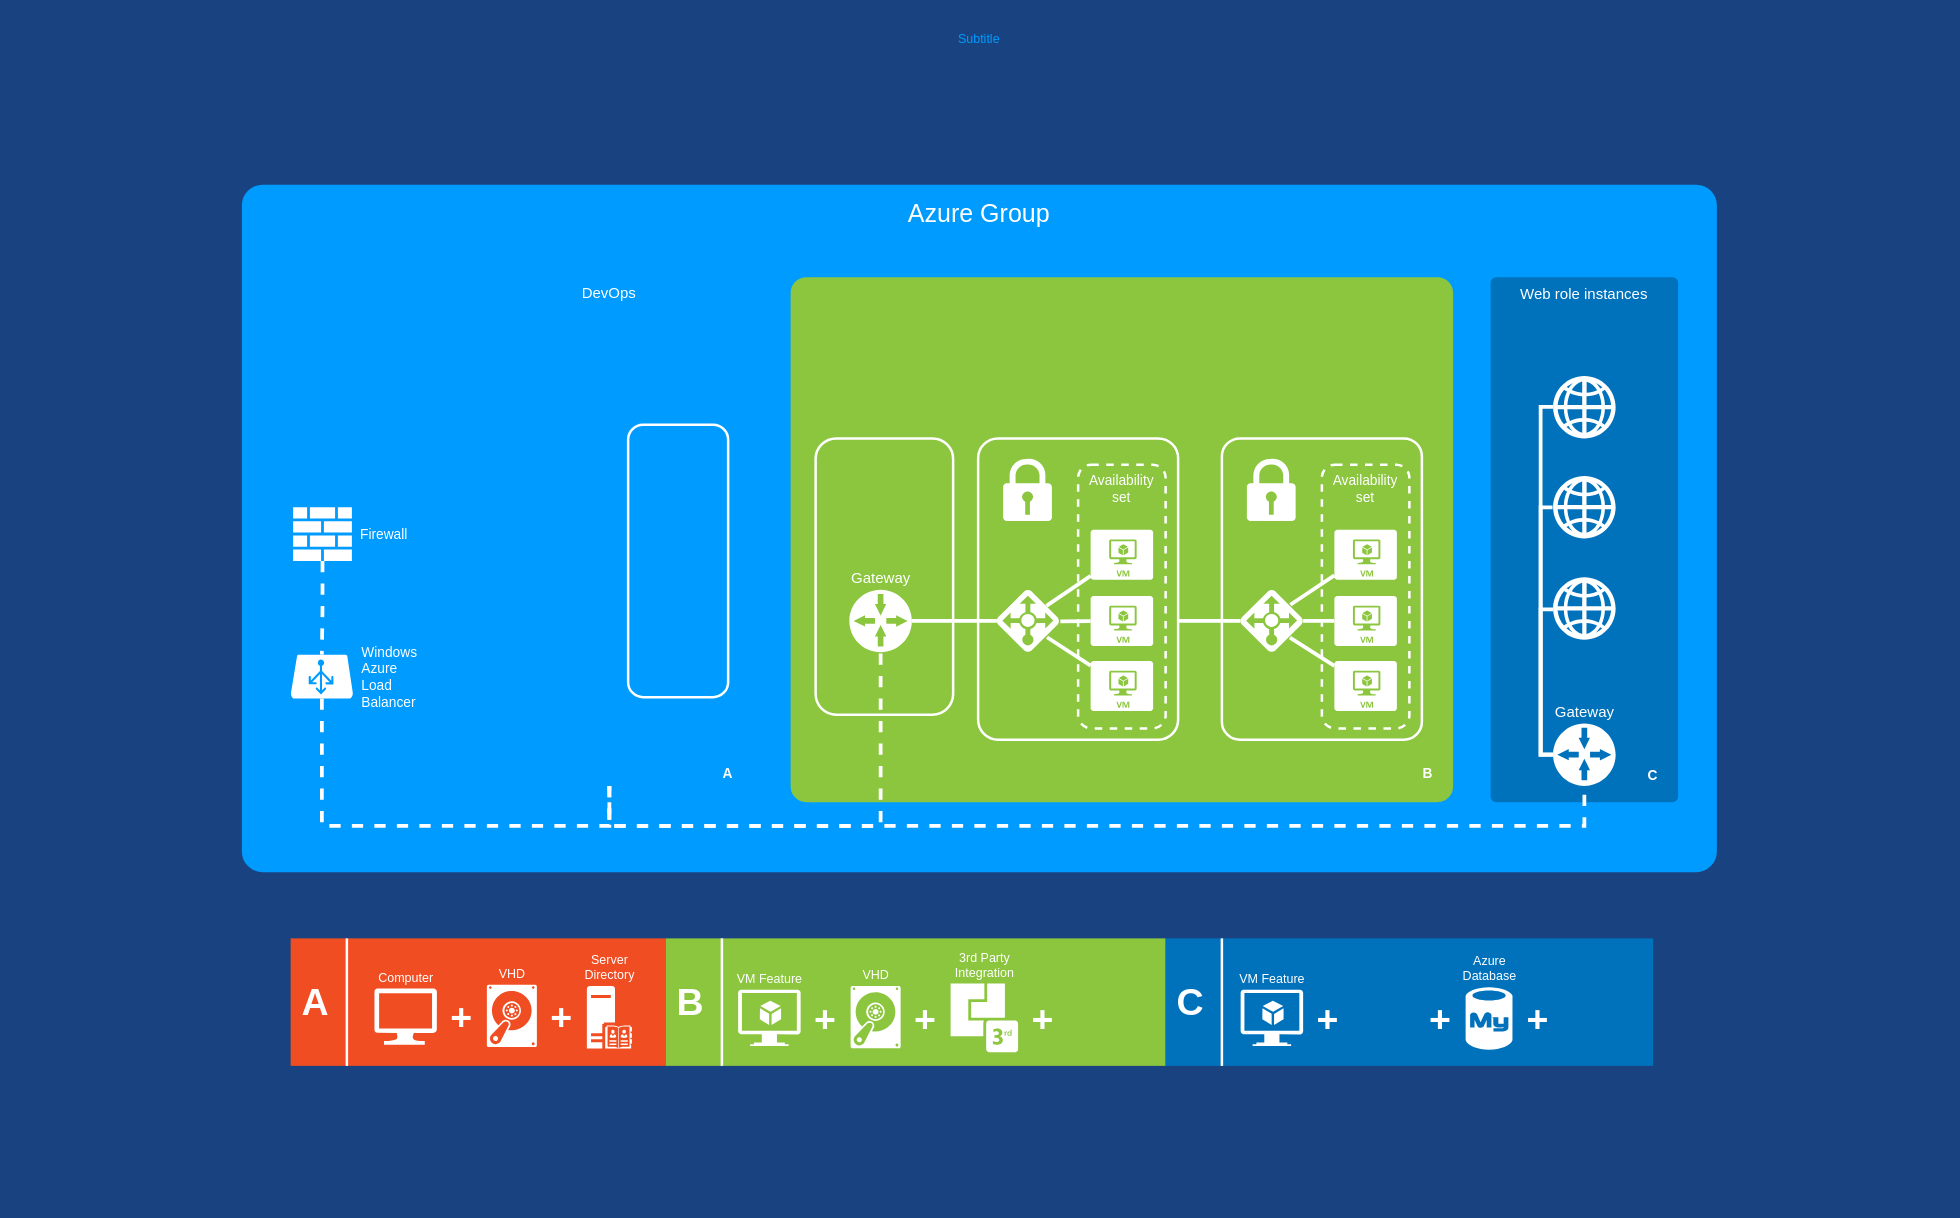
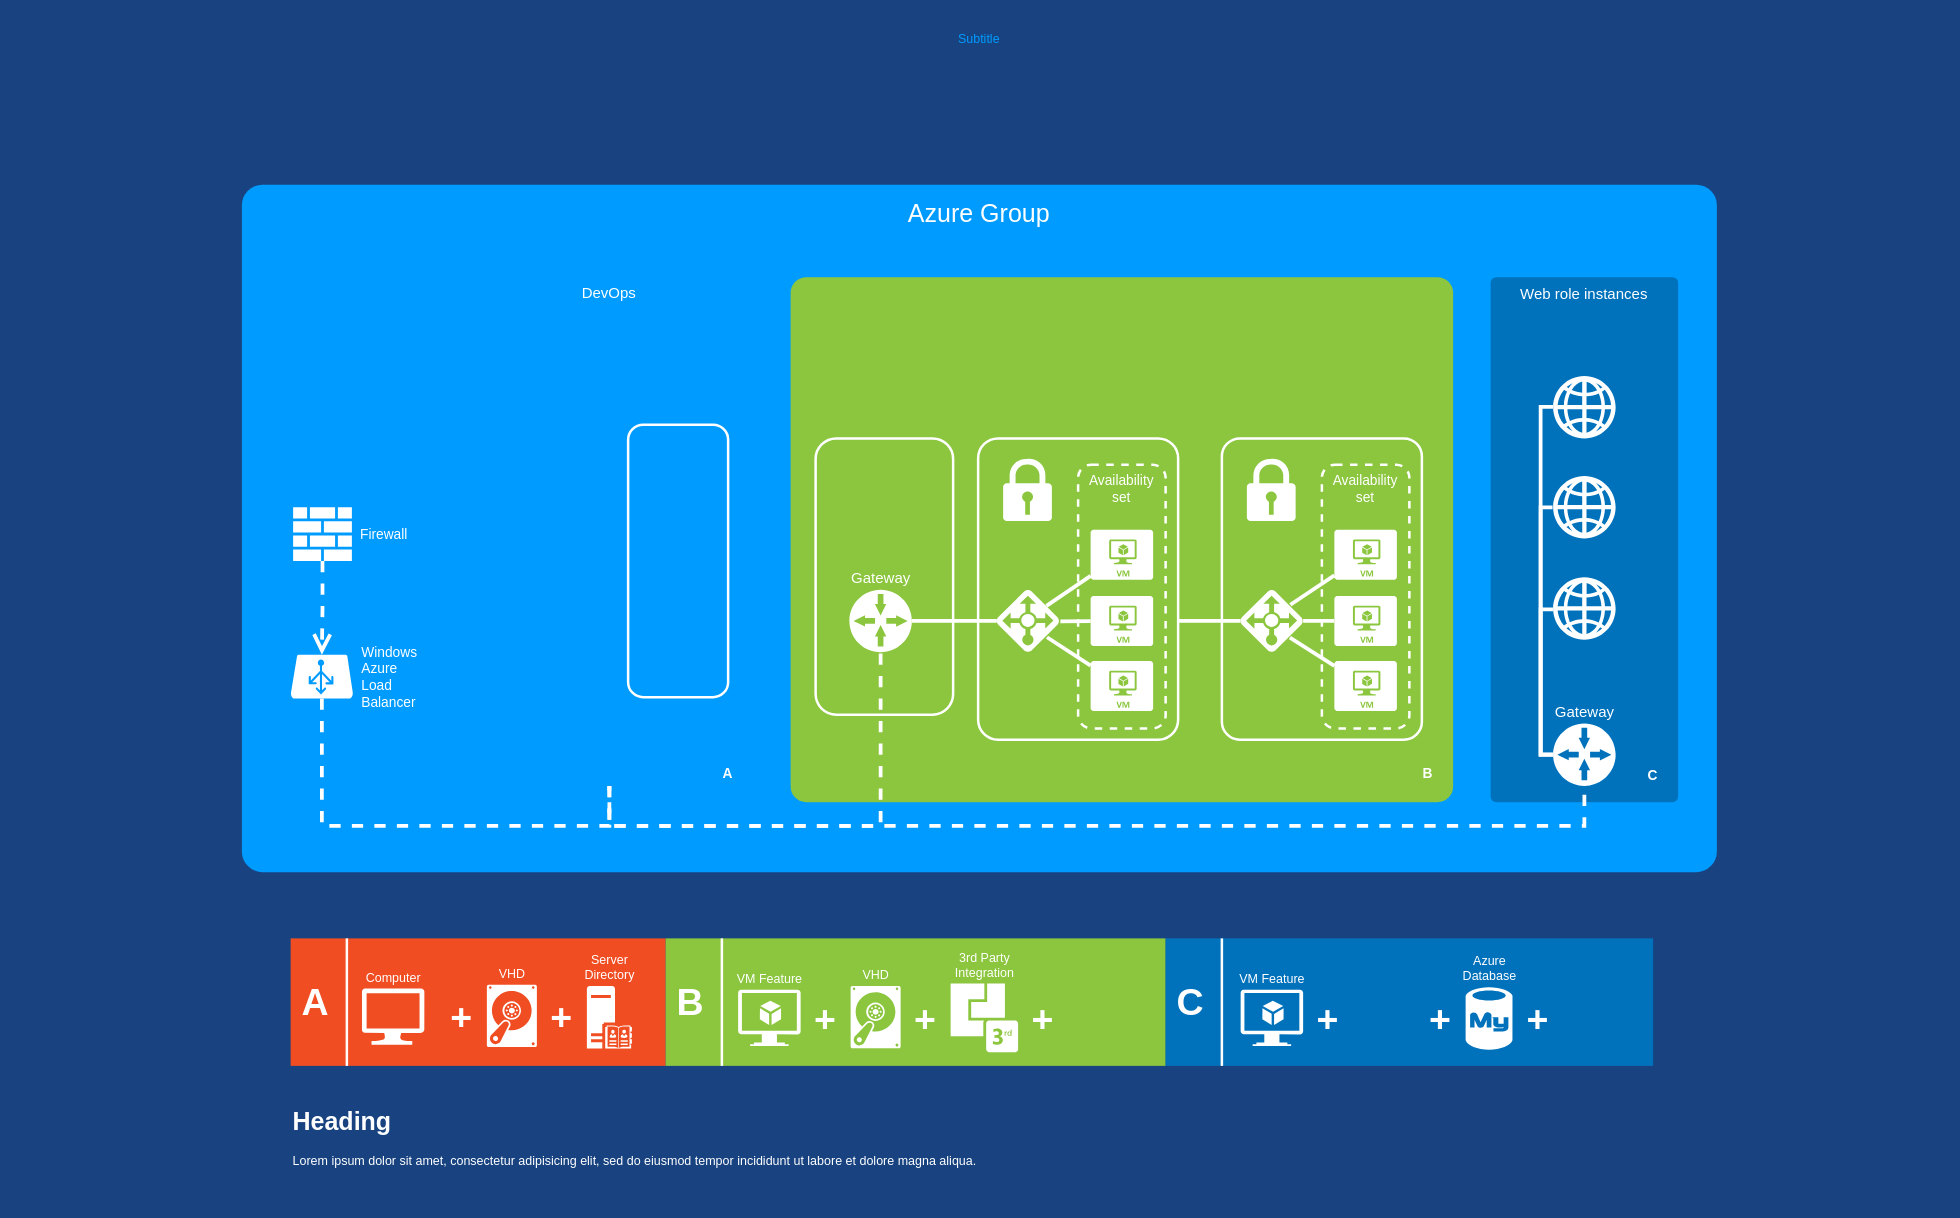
edge "Firewall" -- "Windows Azure Load Balancer": arrowhead none -> open
node "Computer": moved (406, 1016) -> (393, 1016)
node "HeadingLorem ipsum dolor sit amet, consectetur adipisicing elit, sed do eiusmod tempor incididunt ut labore et dolore magna aliqua.": added
